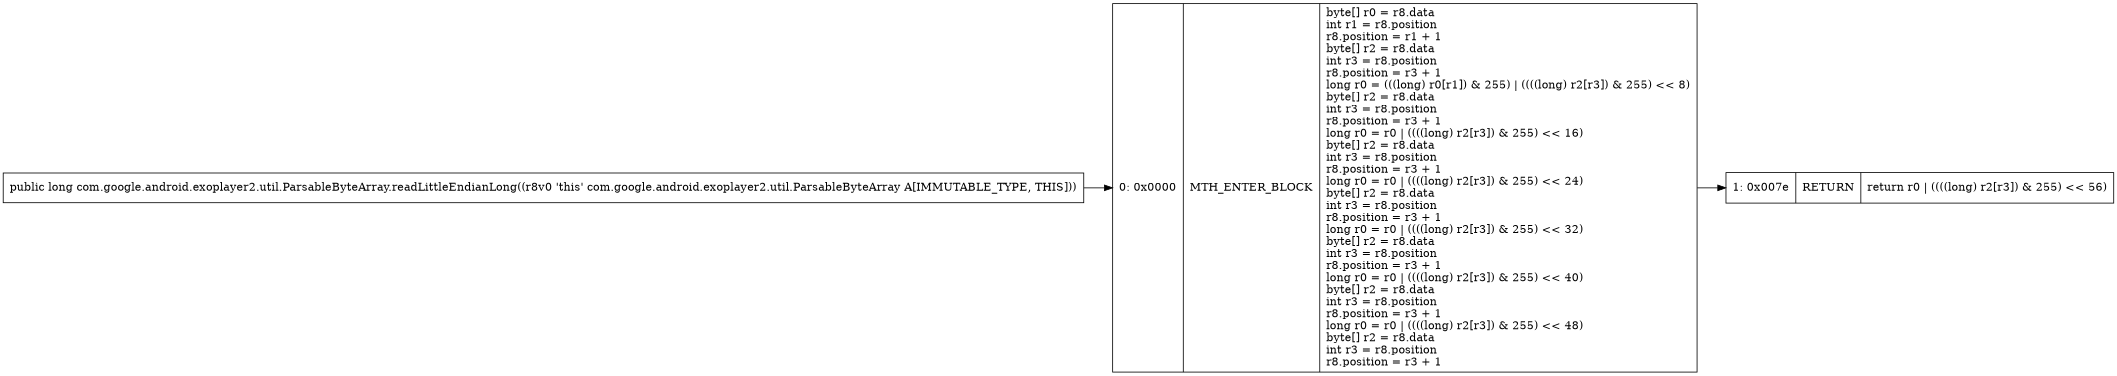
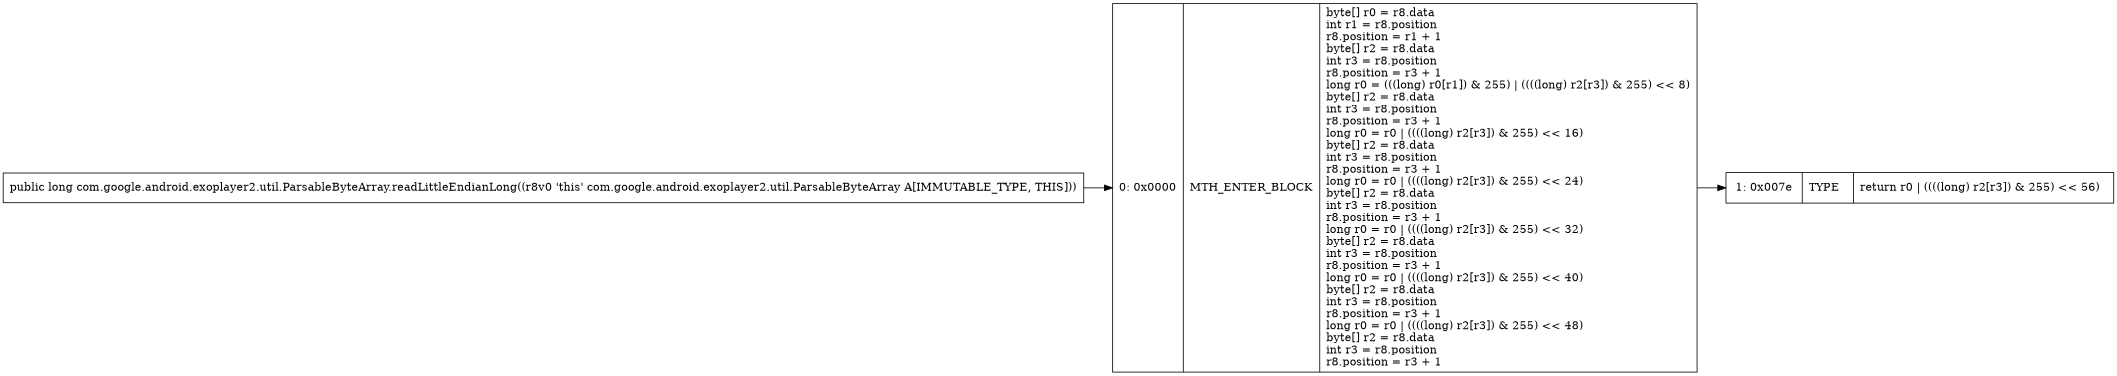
node "1: 0x007e": text "RETURN" -> "TYPE"
